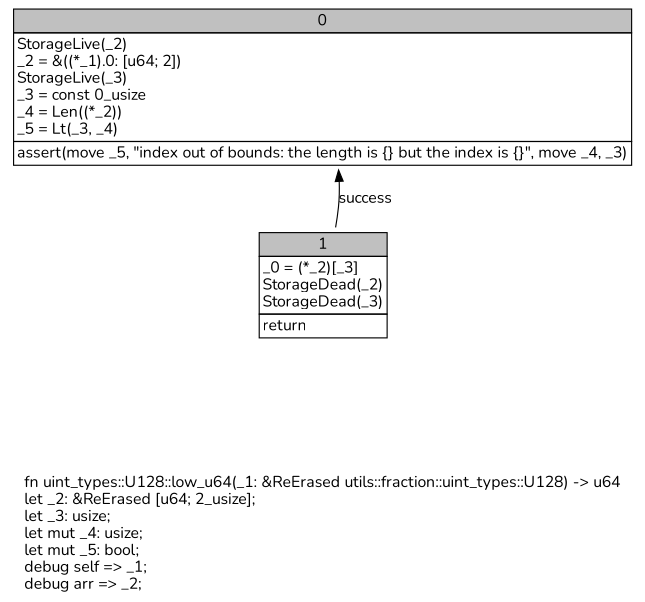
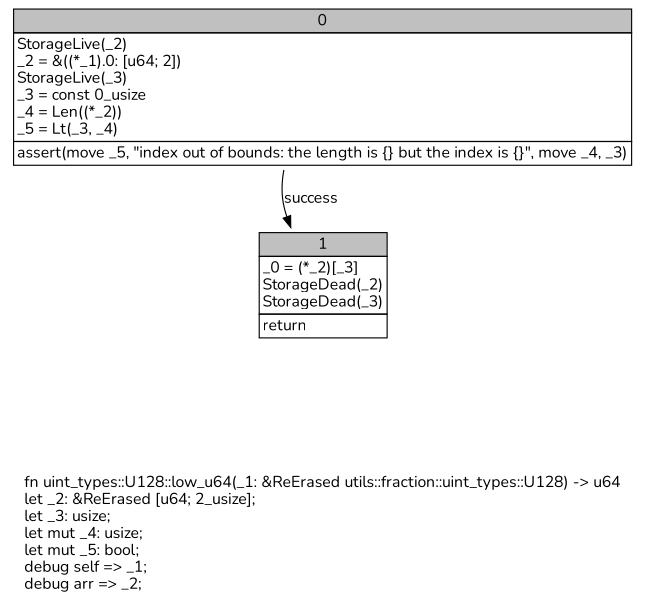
edge "1" -> "0": reversed
